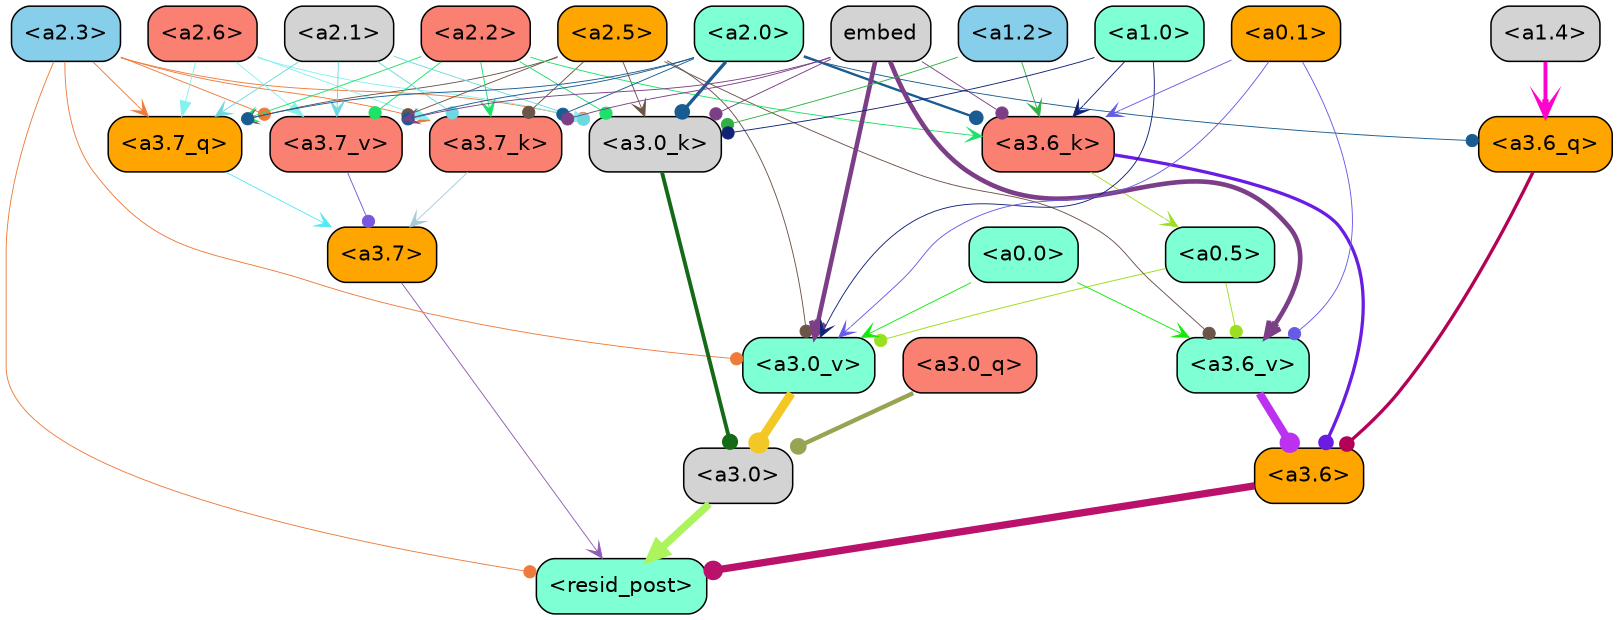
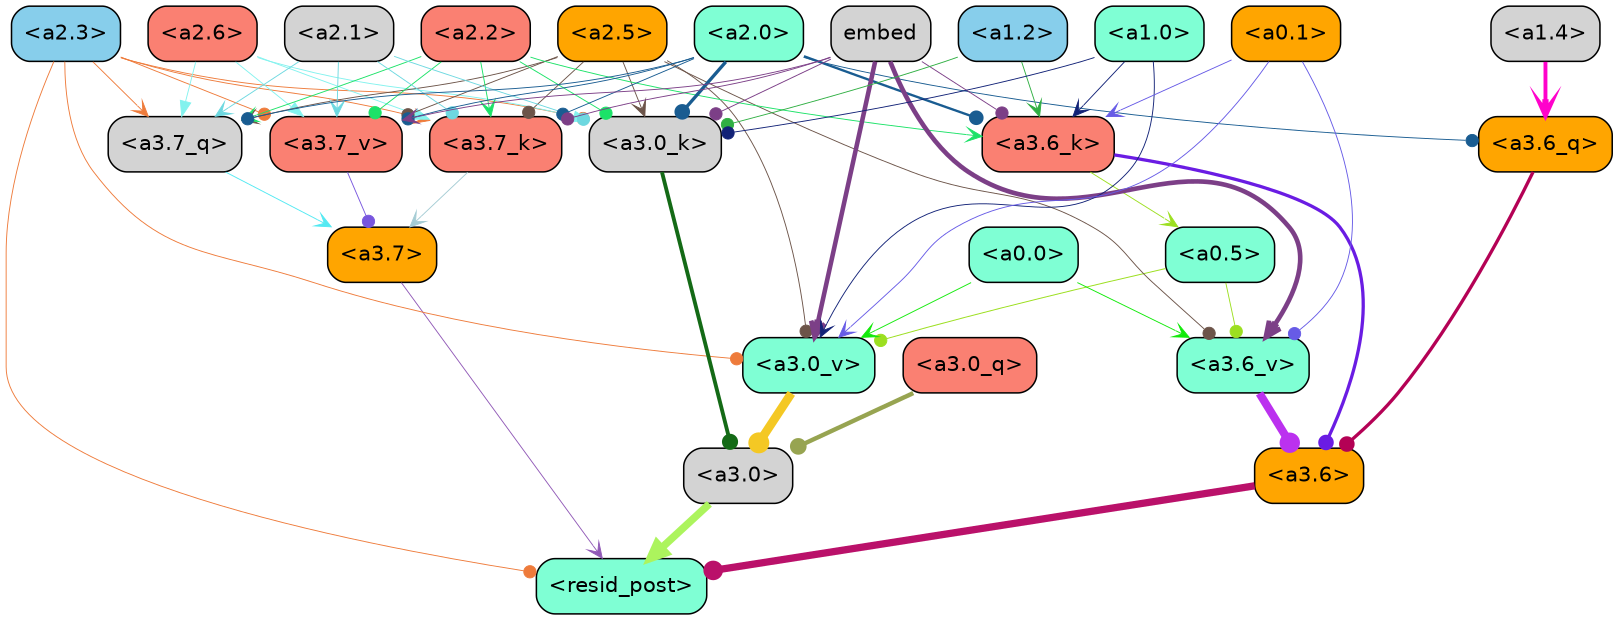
node "<a3.7_q>": fillcolor orange -> lightgrey
